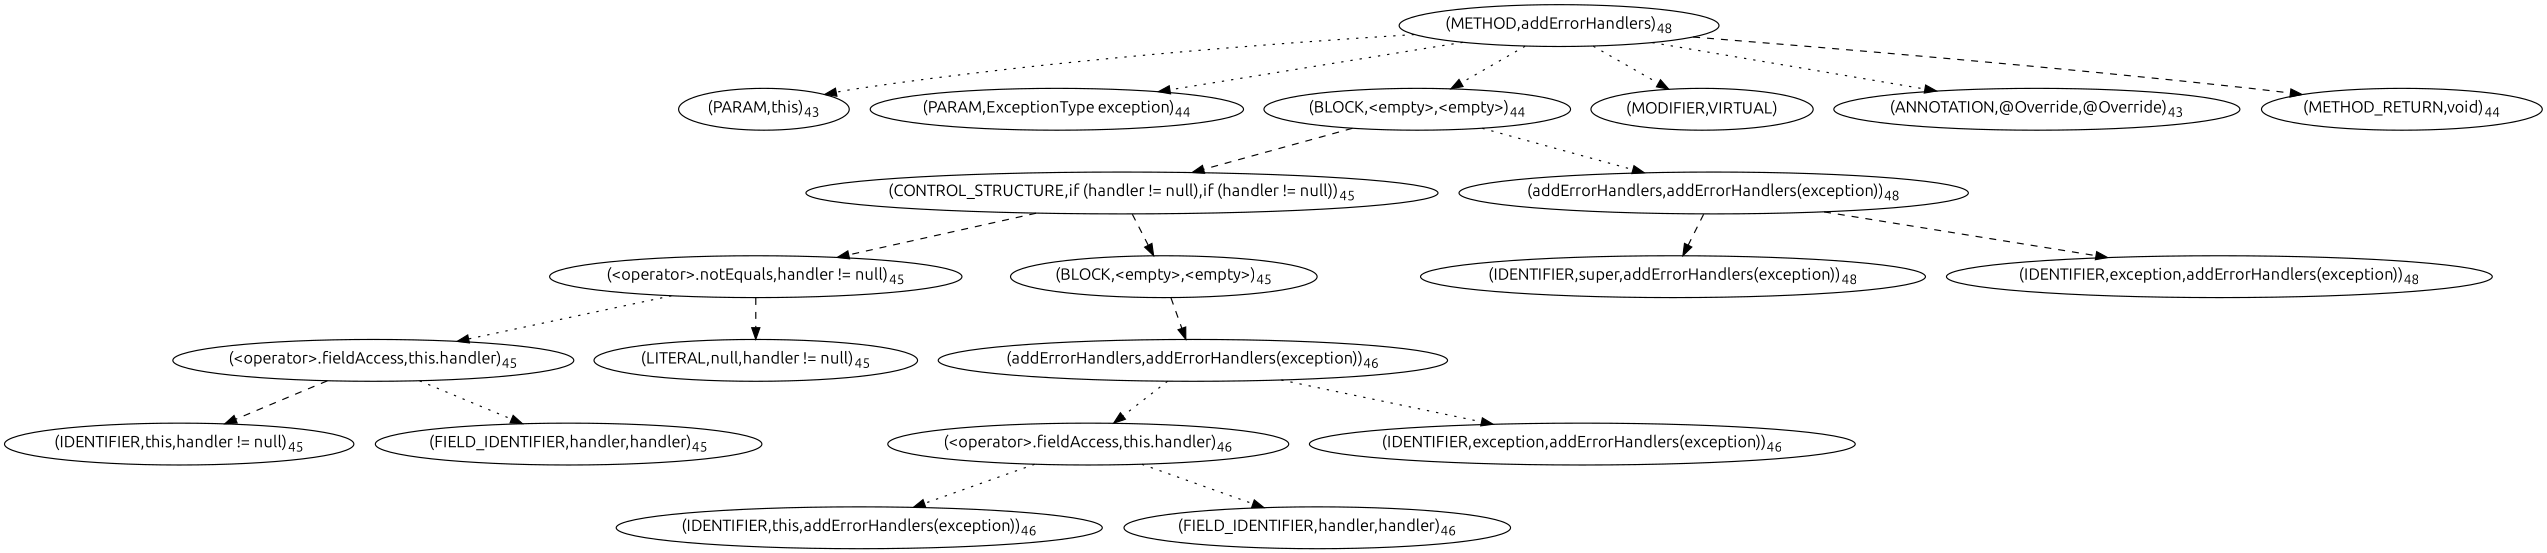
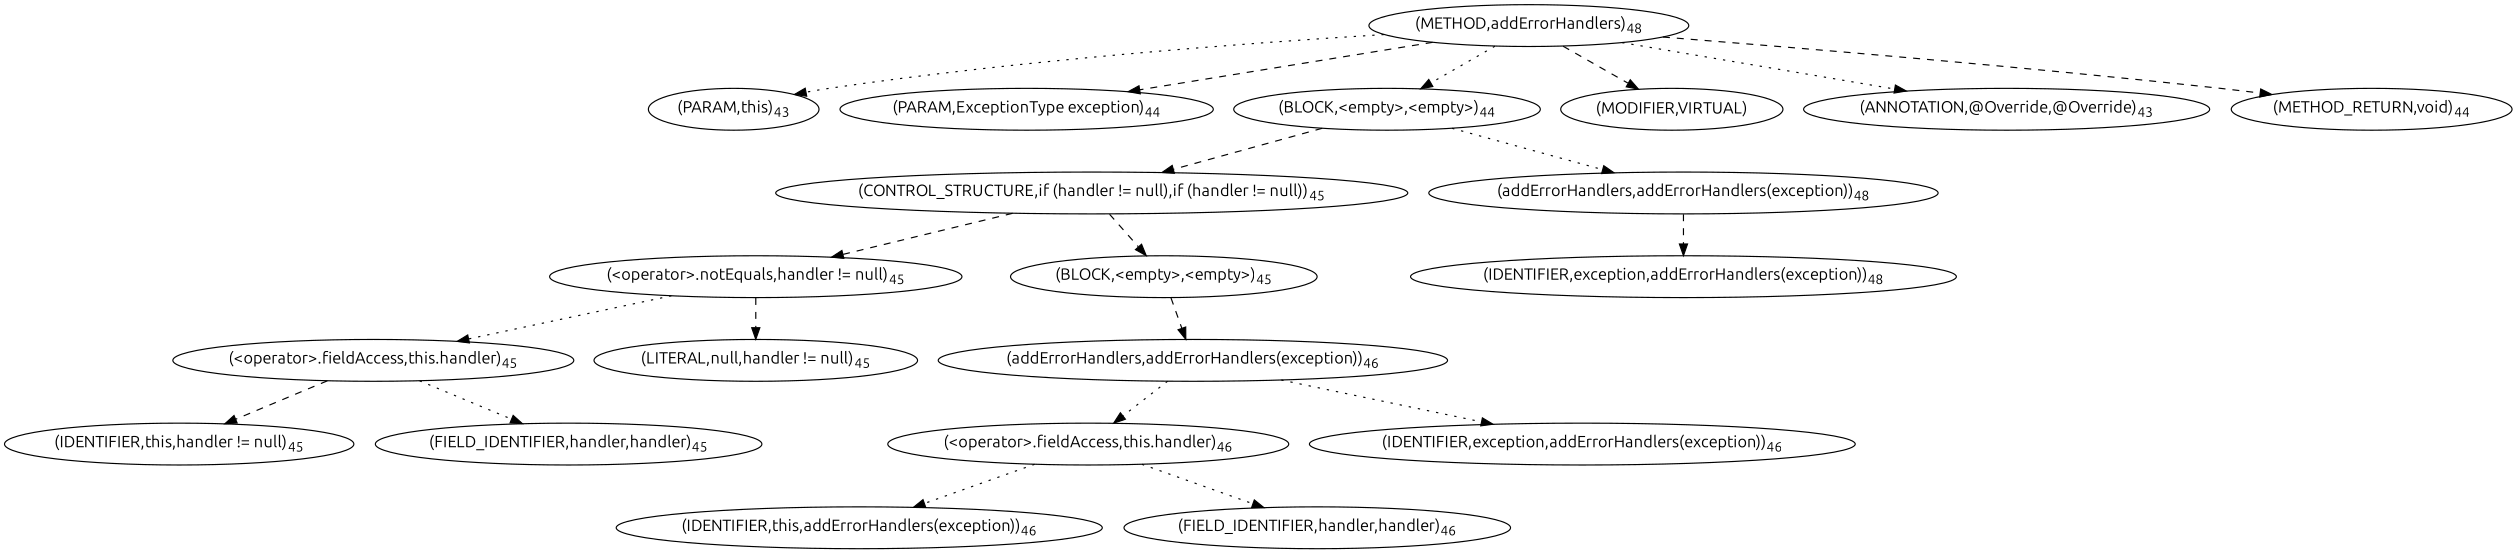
edge "(METHOD,addErrorHandlers)" -> "(MODIFIER,VIRTUAL)": style dotted -> dashed
edge "(METHOD,addErrorHandlers)" -> "(PARAM,ExceptionType exception)": style dotted -> dashed
node "(IDENTIFIER,super,addErrorHandlers(exception))": removed
